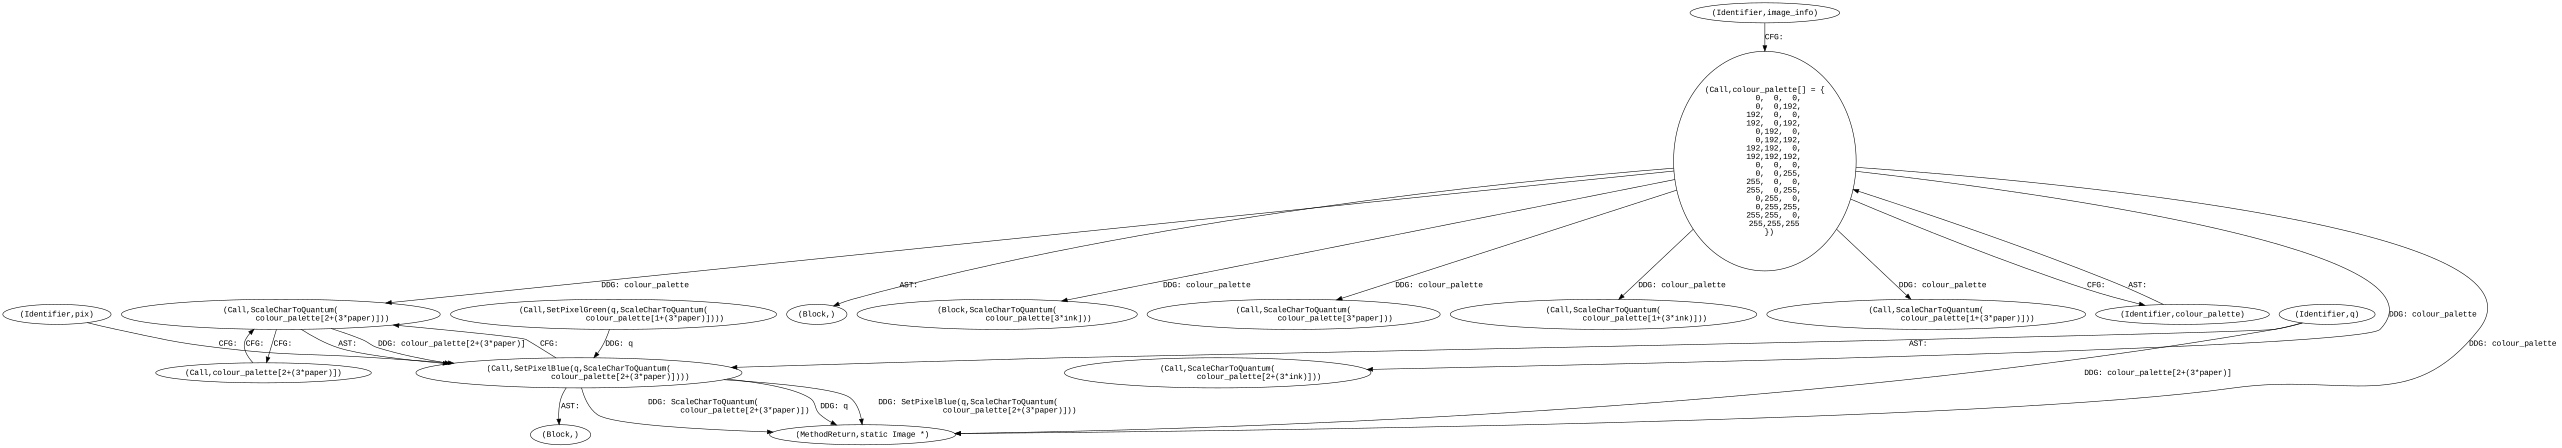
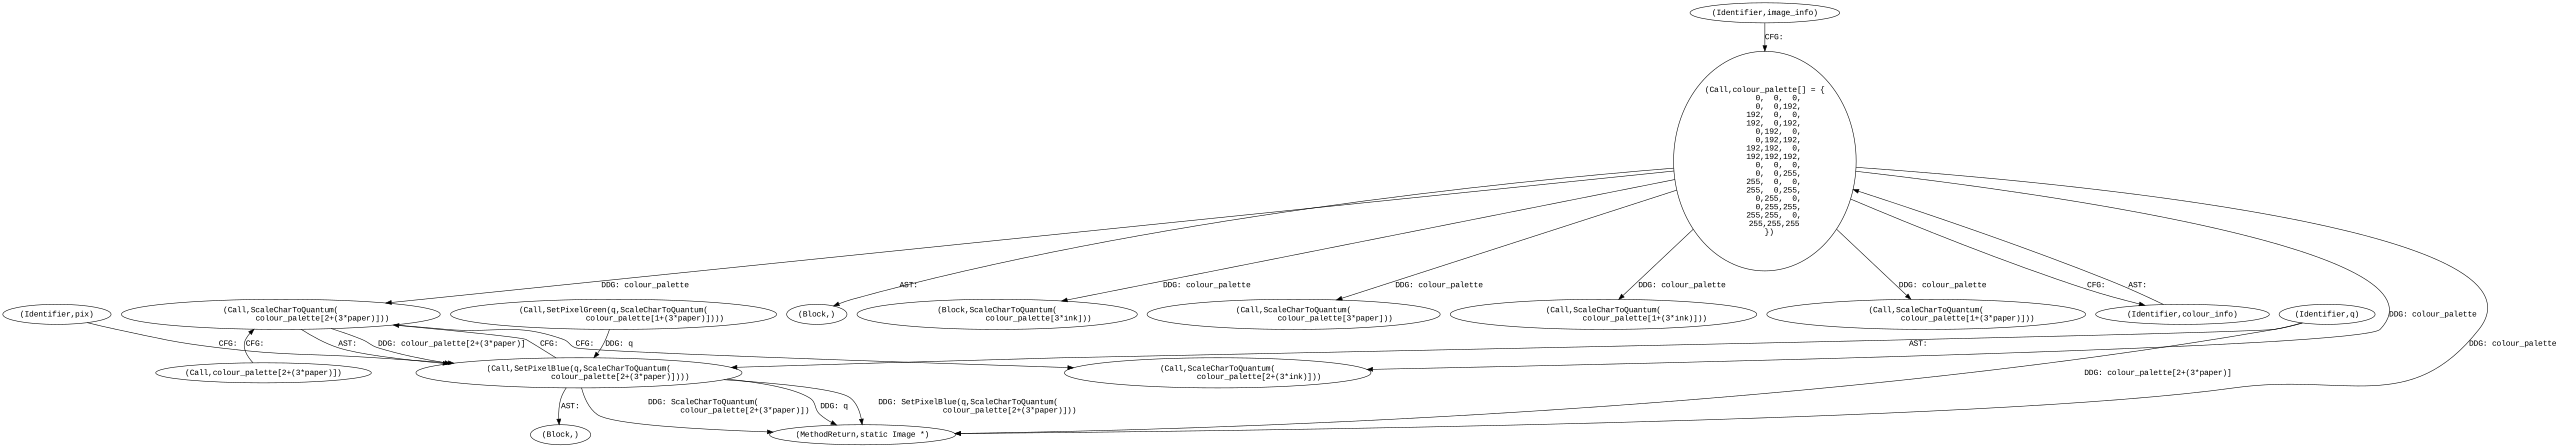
node "(Identifier,colour_palette)": label "(Identifier,colour_palette)" -> "(Identifier,colour_info)"
edge "(Call,ScaleCharToQuantum( colour_palette[2+(3*paper)]))" -> "(Call,colour_palette[2+(3*paper)])": now "(Call,ScaleCharToQuantum( colour_palette[2+(3*paper)]))" -> "(Call,ScaleCharToQuantum( colour_palette[2+(3*ink)]))"
